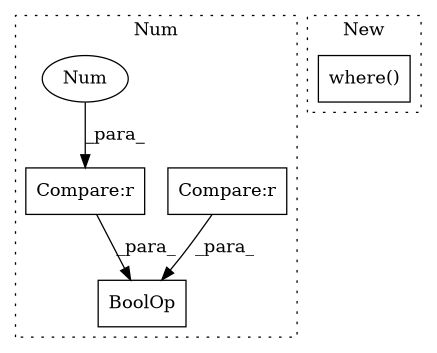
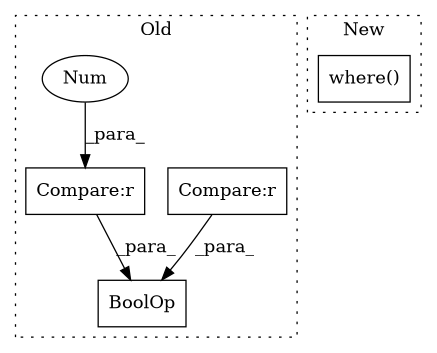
cluster "Num": label "Num" -> "Old"
